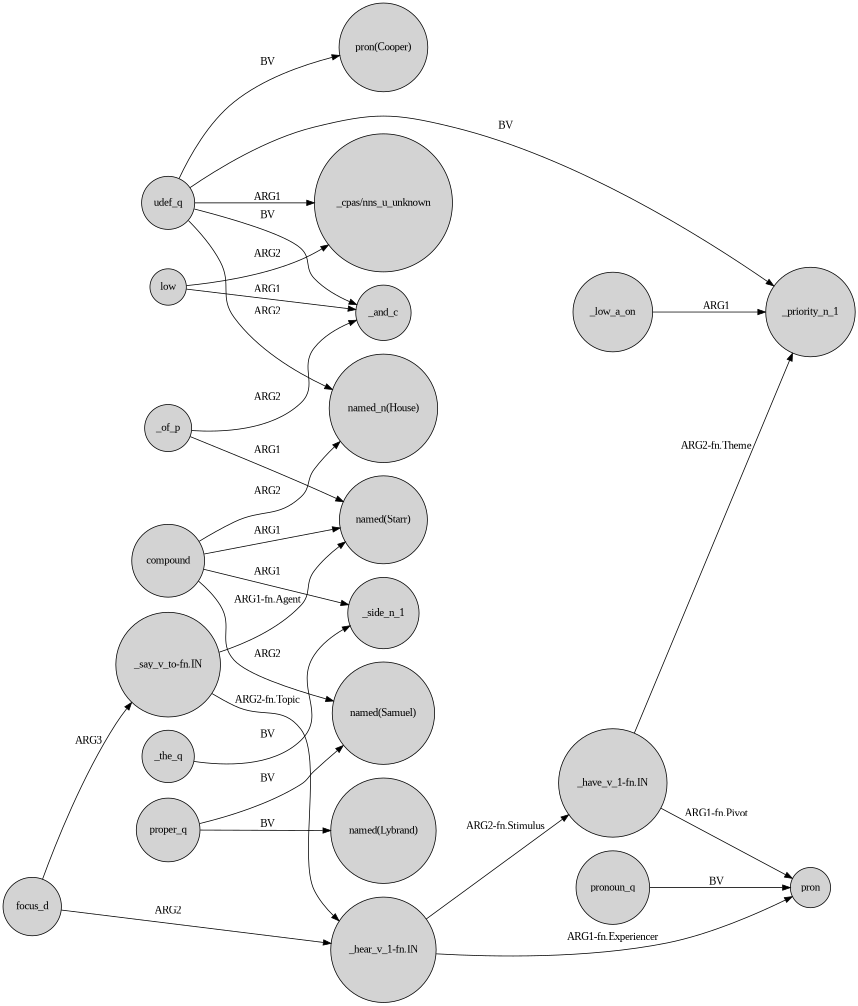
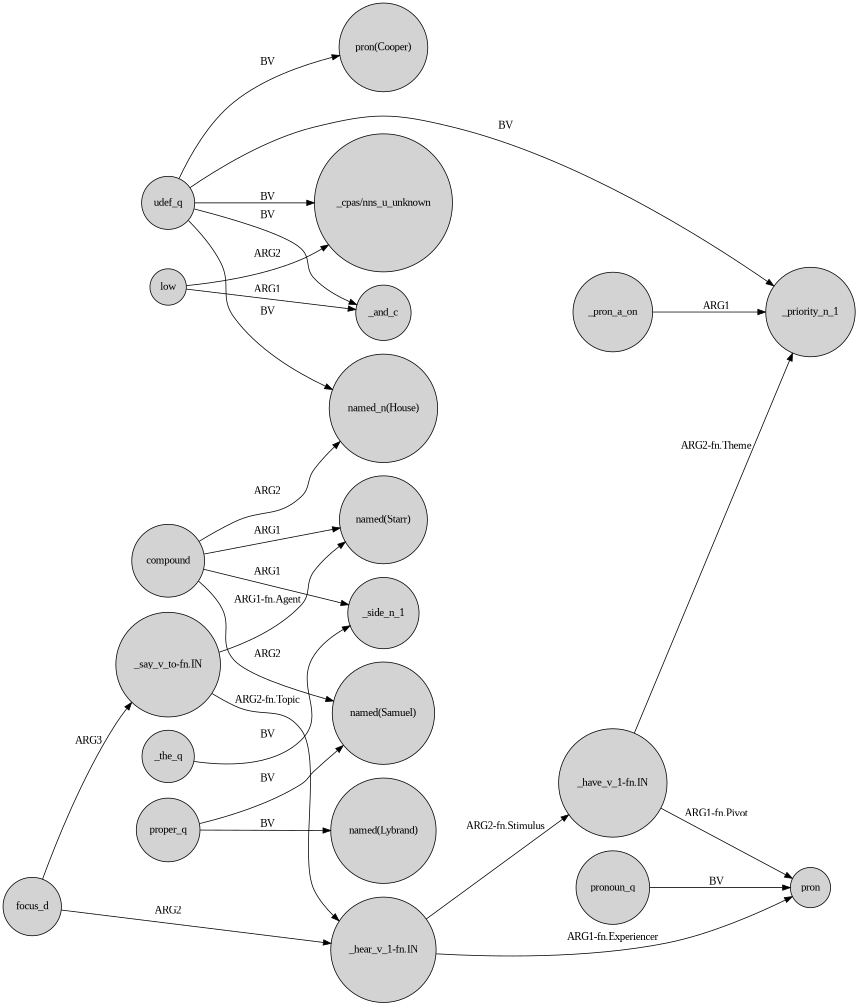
edge "udef_q" -> "_cpas/nns_u_unknown": label "ARG1" -> "BV"
edge "udef_q" -> "named_n(House)": label "ARG2" -> "BV"
node "_low_a_on": label "_low_a_on" -> "_pron_a_on"
node "_of_p": removed
